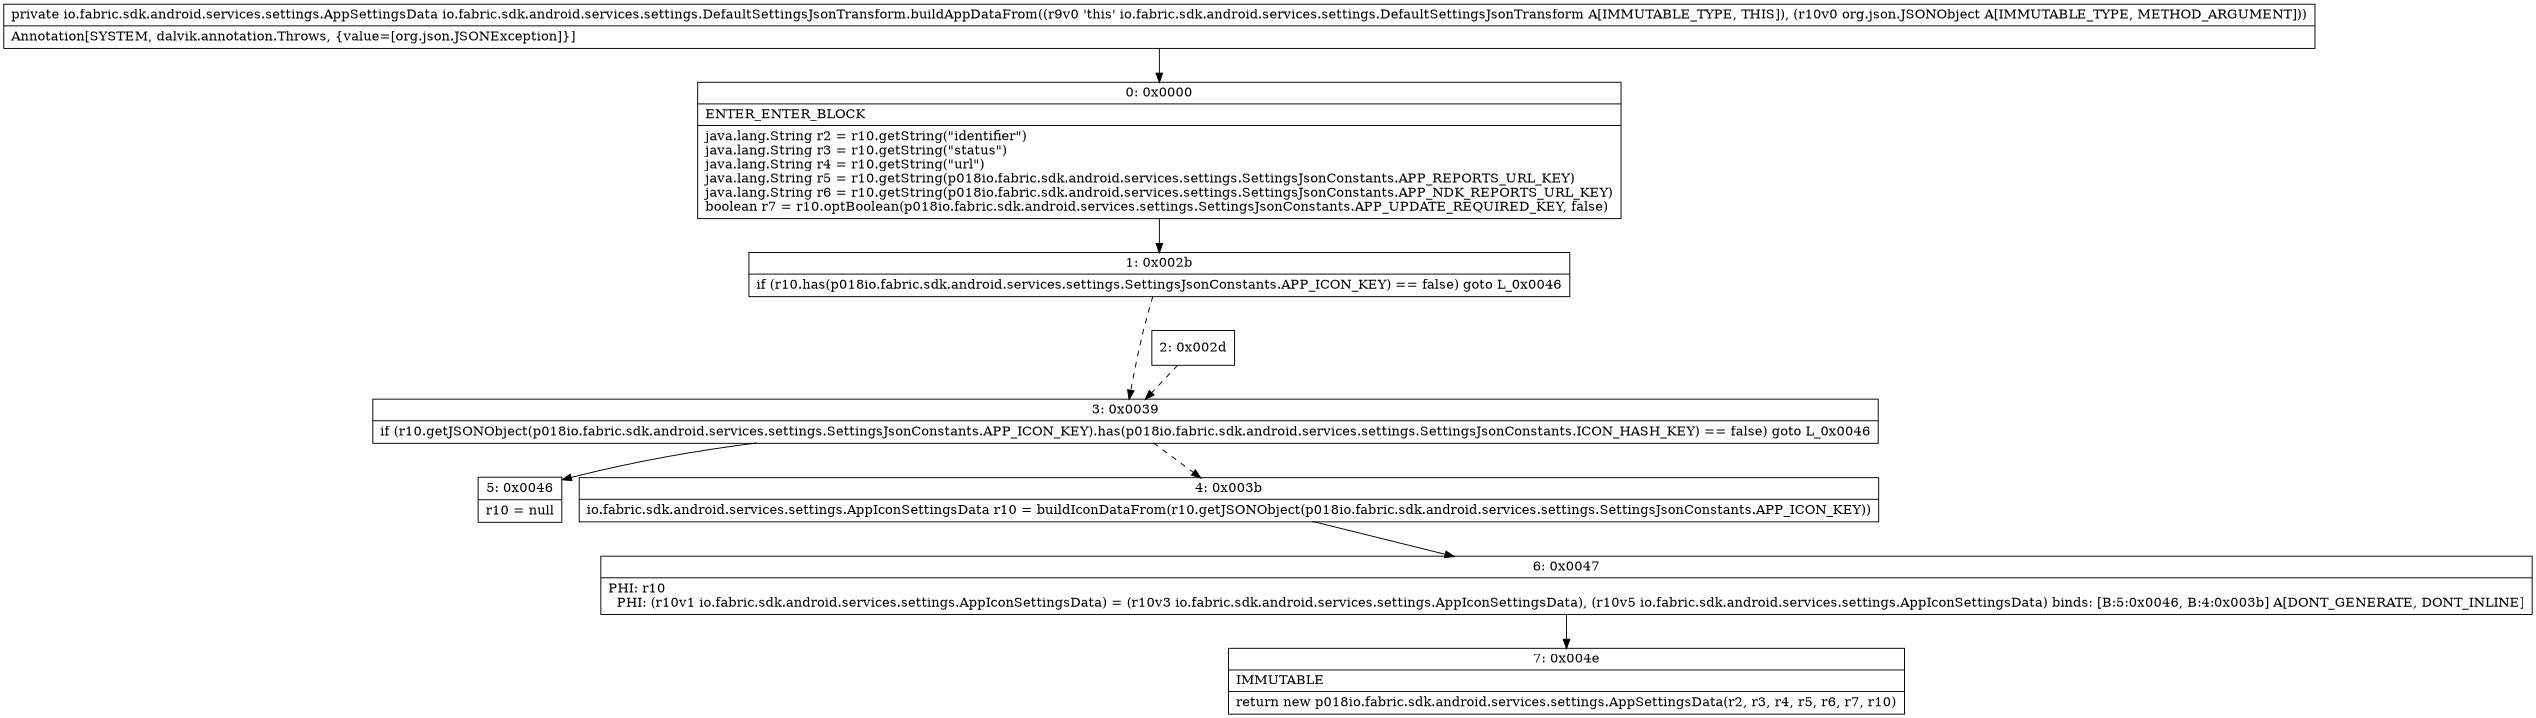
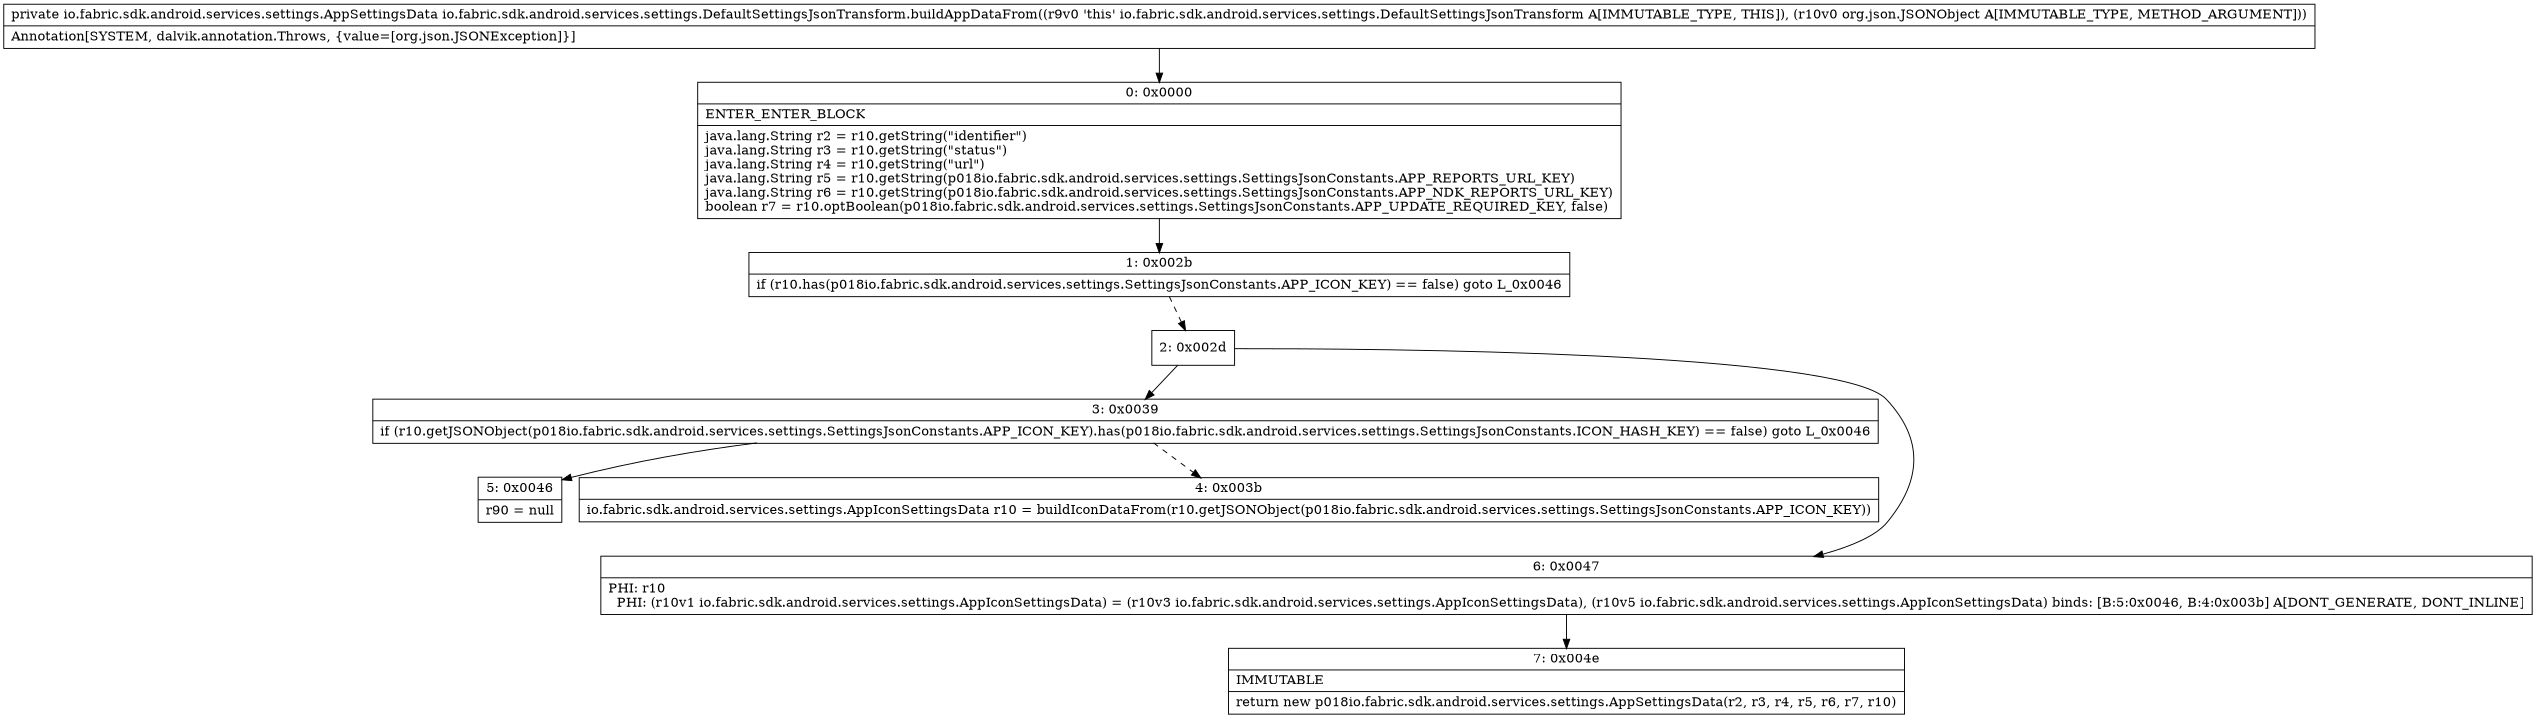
edge "1: 0x002b" -> "3: 0x0039": now "1: 0x002b" -> "2: 0x002d"
edge "2: 0x002d" -> "3: 0x0039": style dashed -> solid
node "5: 0x0046": text "r10 = null" -> "r90 = null"
edge "4: 0x003b" -> "6: 0x0047": now "2: 0x002d" -> "6: 0x0047"
